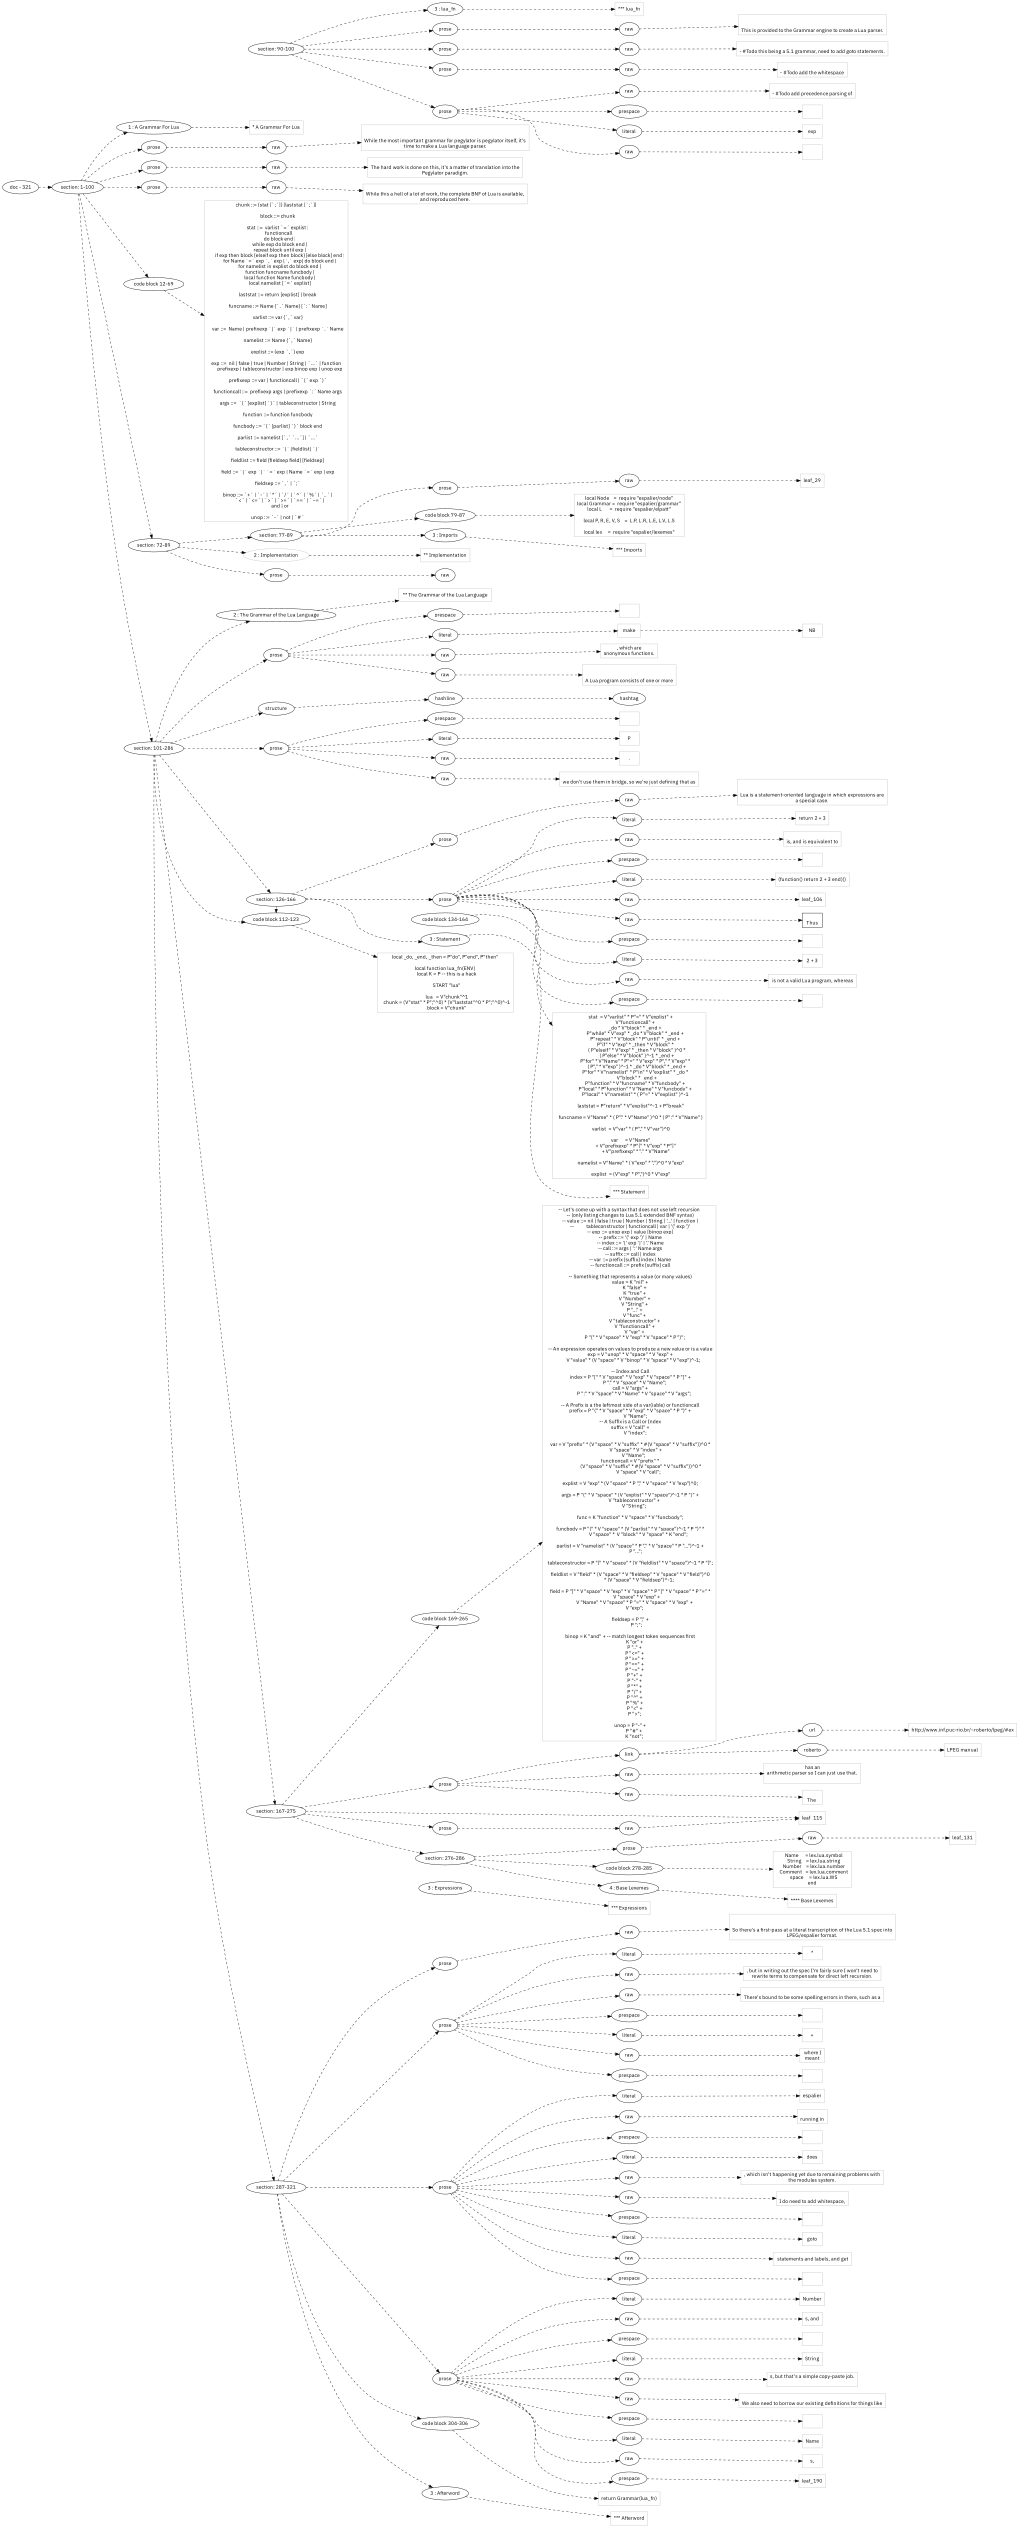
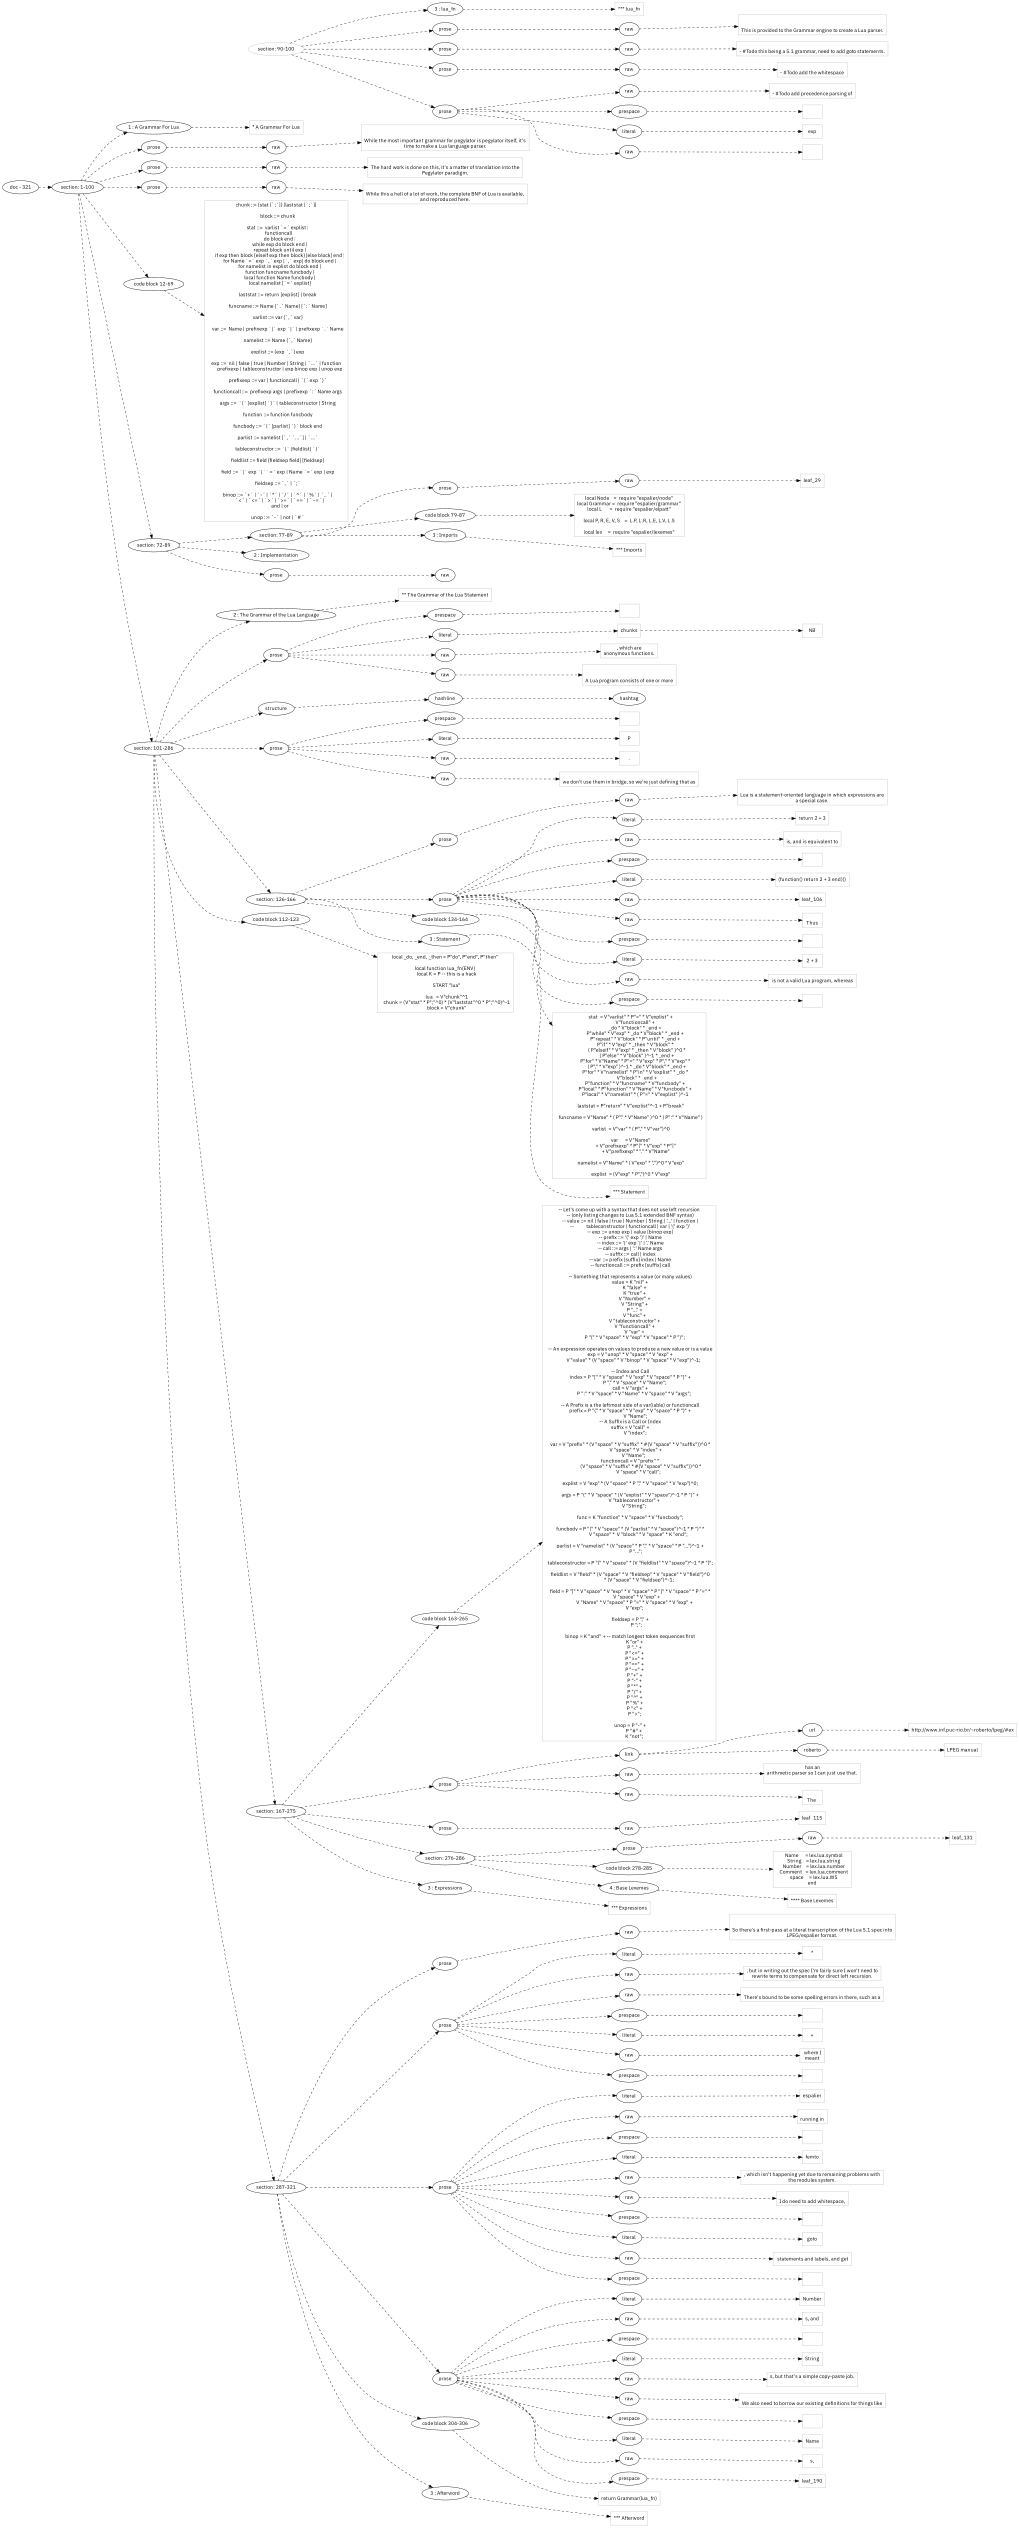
node "section: 90-100": color black -> Gray
node "2 : Implementation": color Gray -> black
node "** Implementation": removed
node "** The Grammar of the Lua Language": label "** The Grammar of the Lua Language" -> "** The Grammar of the Lua Statement"
node "make": label "make" -> "chunks"
edge "section: 126-166" -> "code block 112-123": now "section: 126-166" -> "code block 134-164"
node "Thus": color black -> Gray
node "code block 169-265": label "code block 169-265" -> "code block 163-265"
edge "section: 167-275" -> "leaf_115": now "section: 167-275" -> "3 : Expressions"
node "does": label "does" -> "femto"
